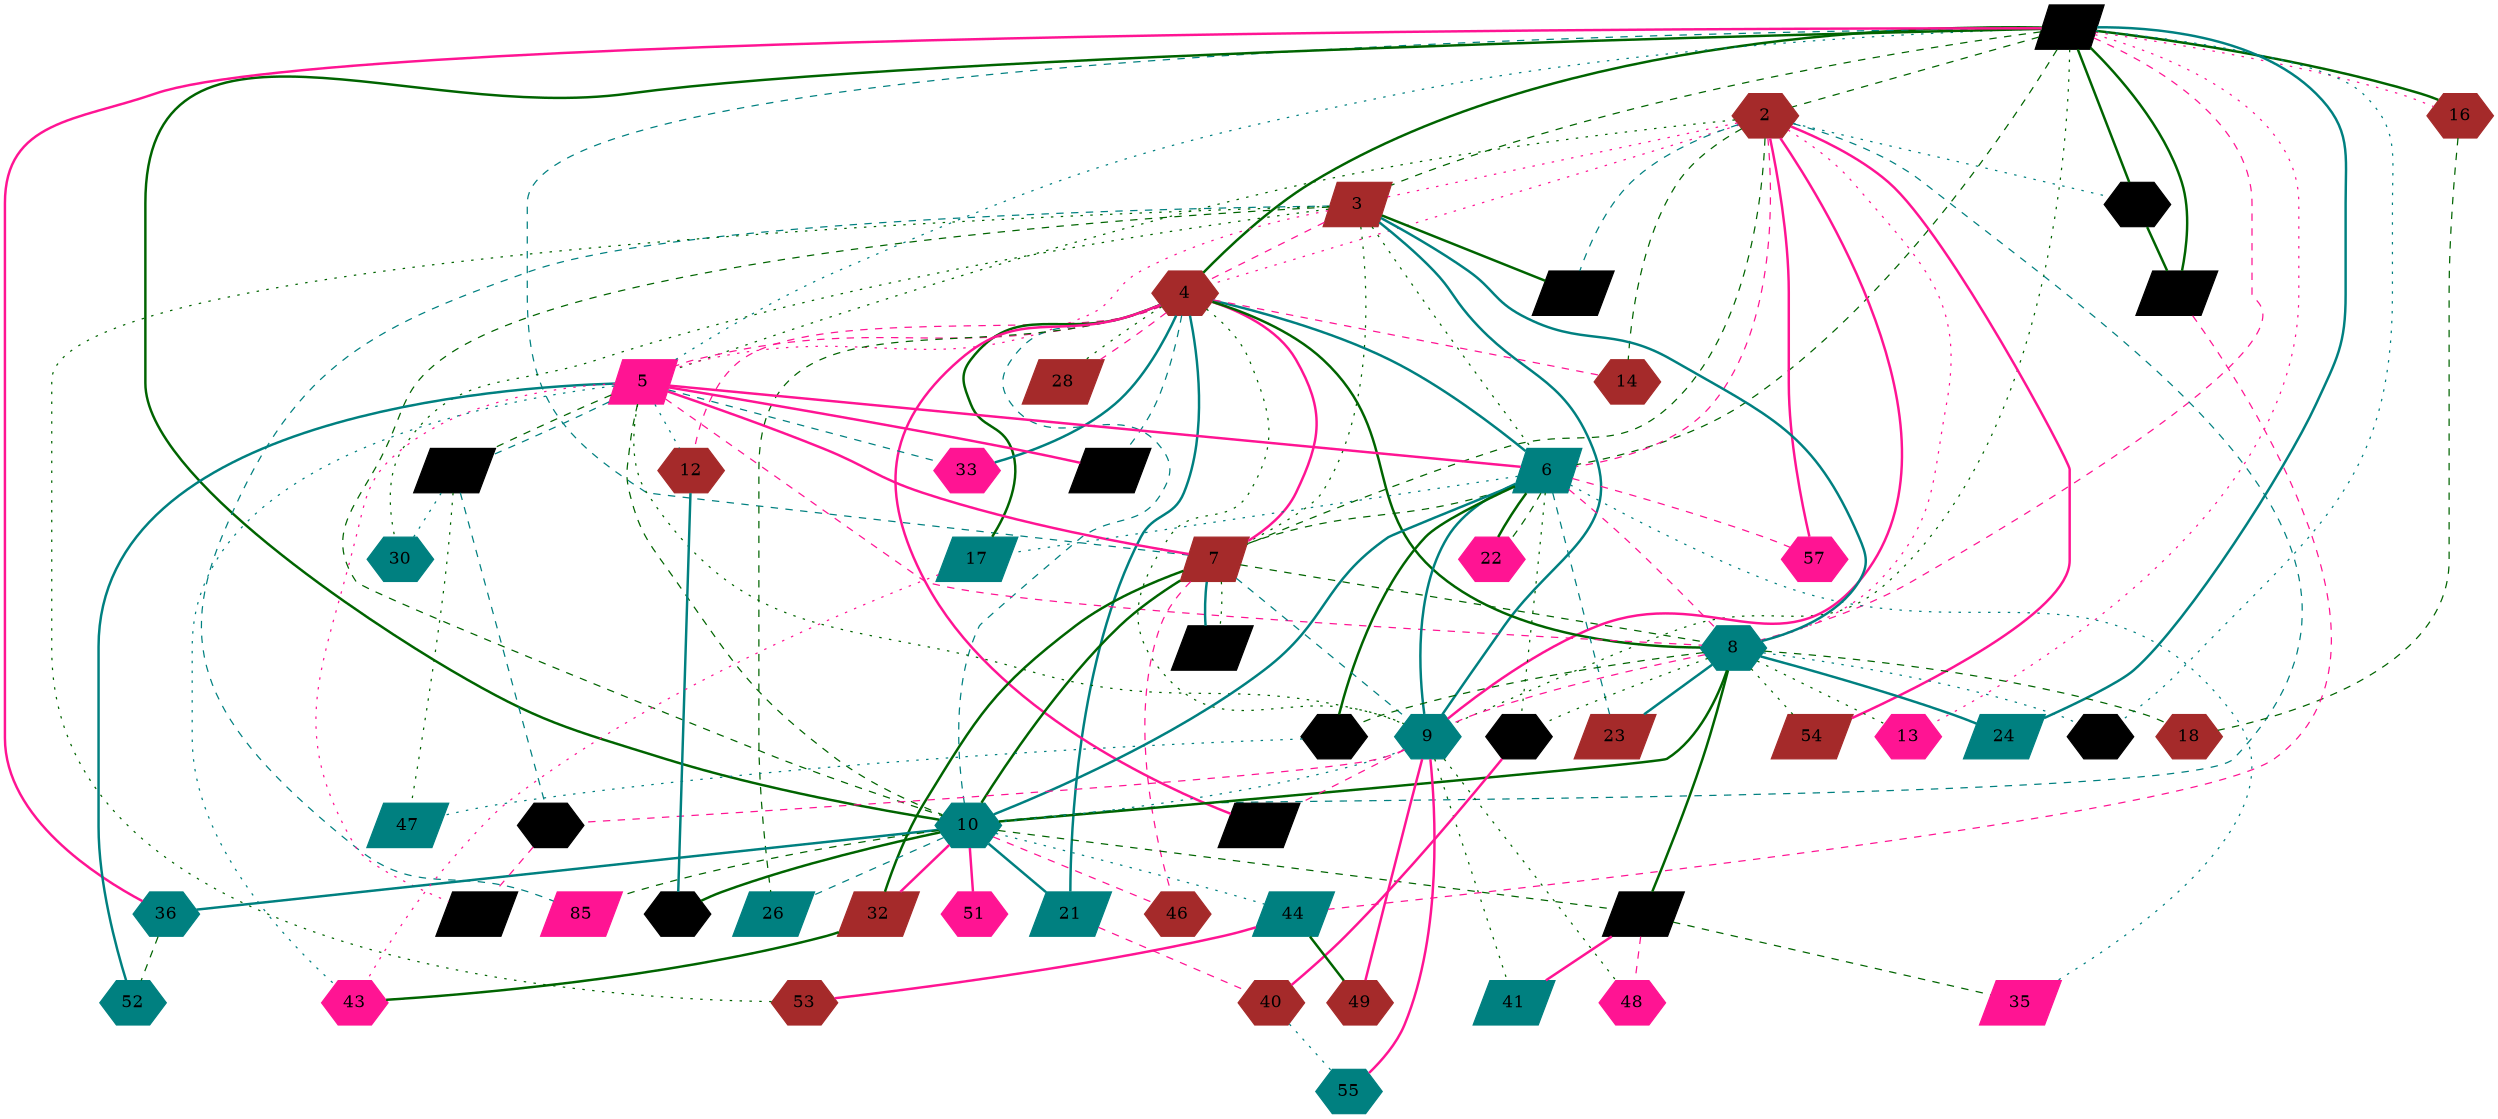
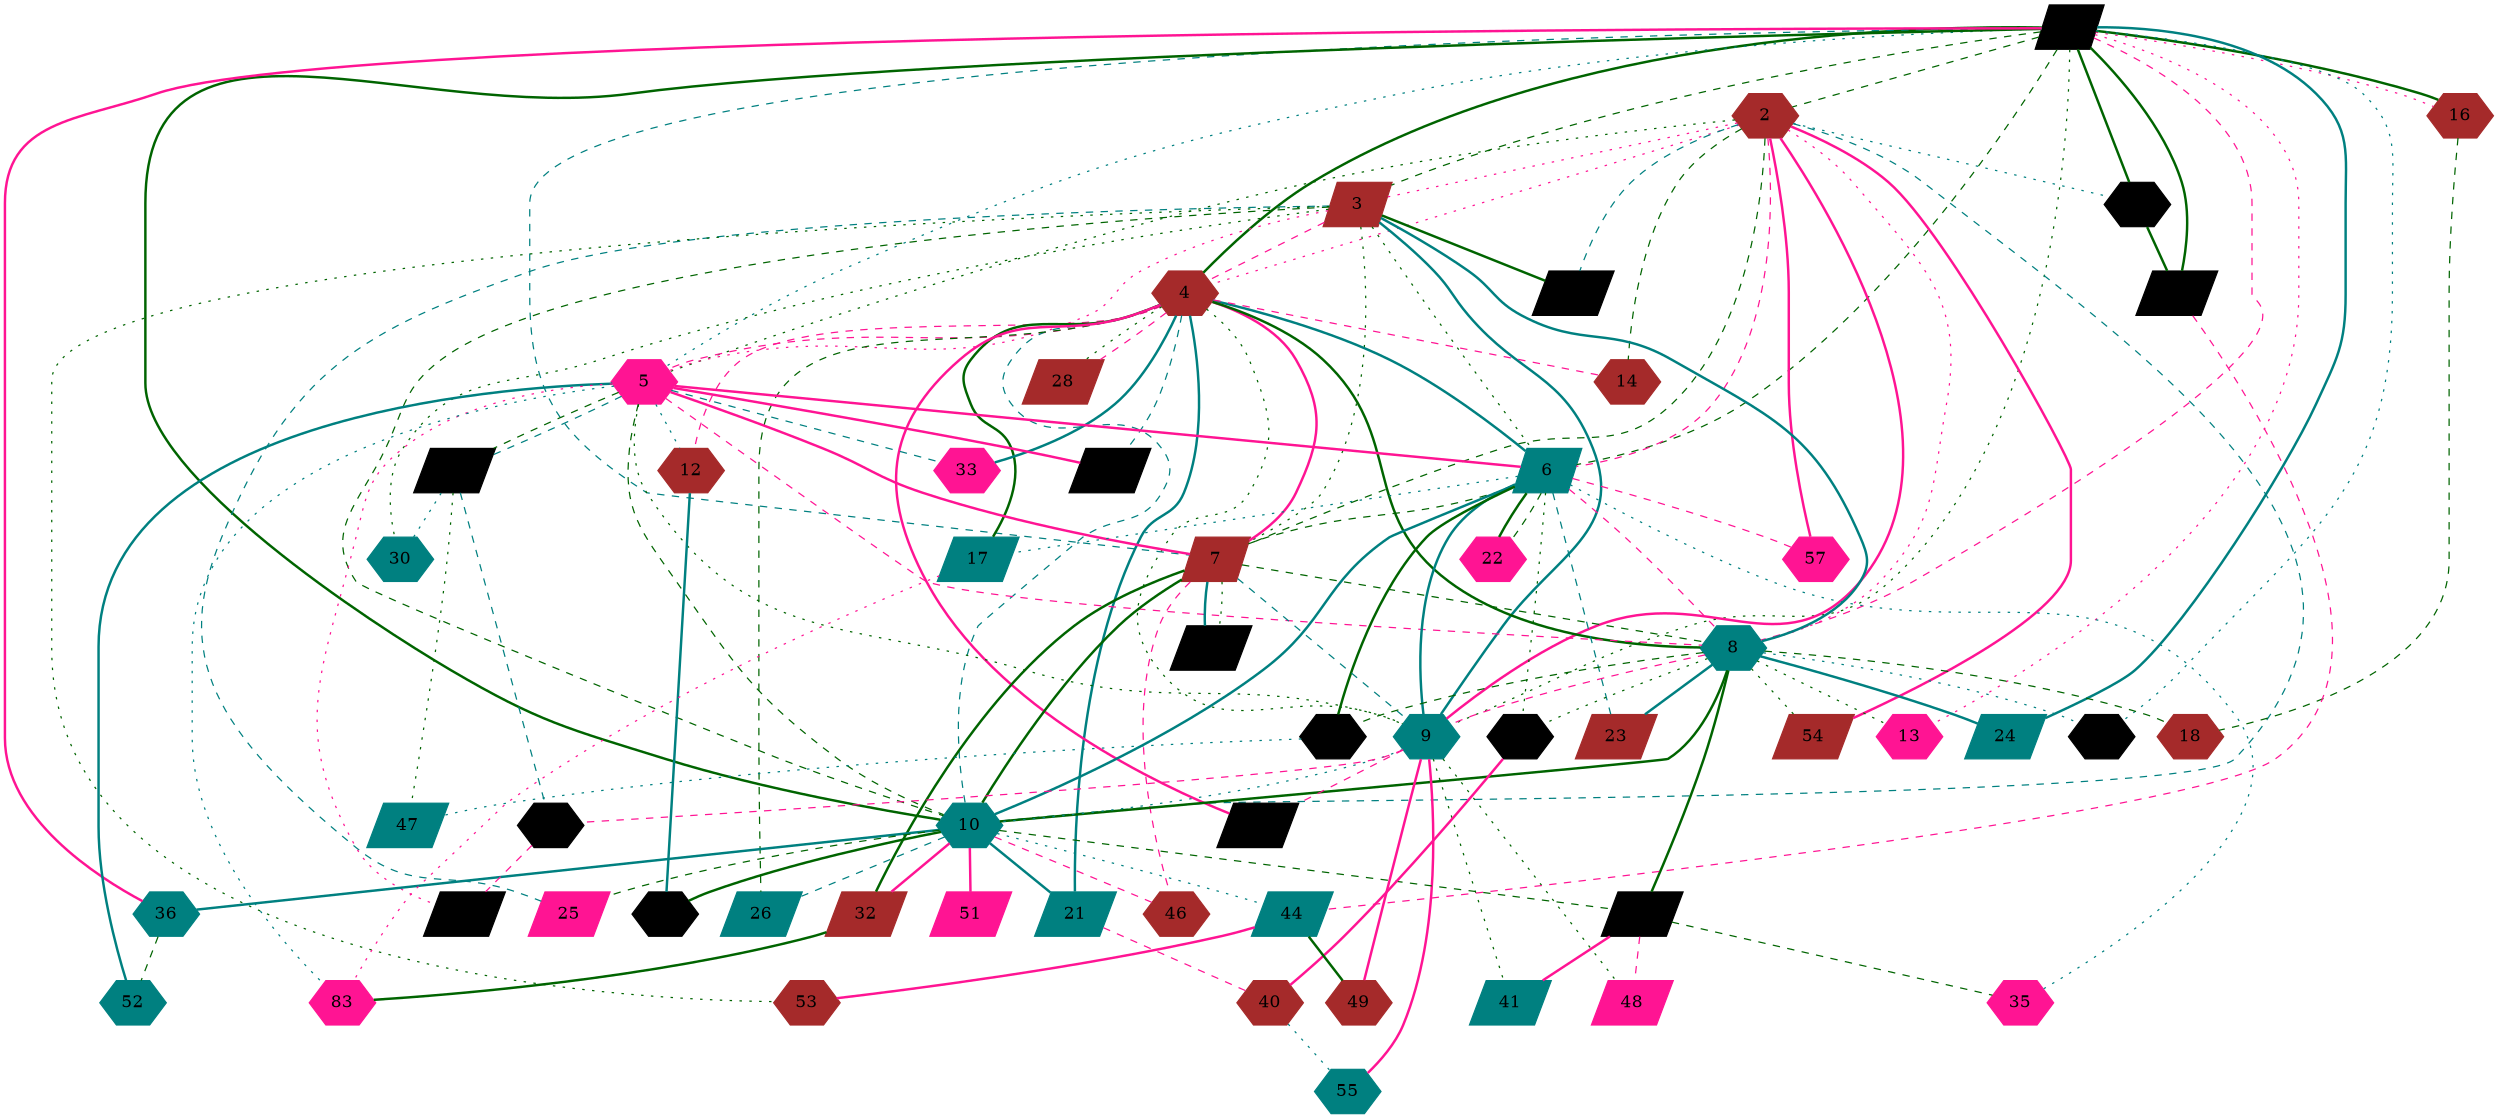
node "5": shape parallelogram -> hexagon
node "85": label "85" -> "25"
node "51": shape hexagon -> parallelogram
node "43": label "43" -> "83"
node "48": shape hexagon -> parallelogram
node "35": shape parallelogram -> hexagon
